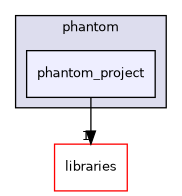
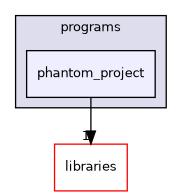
cluster "phantom": label "phantom" -> "programs"
